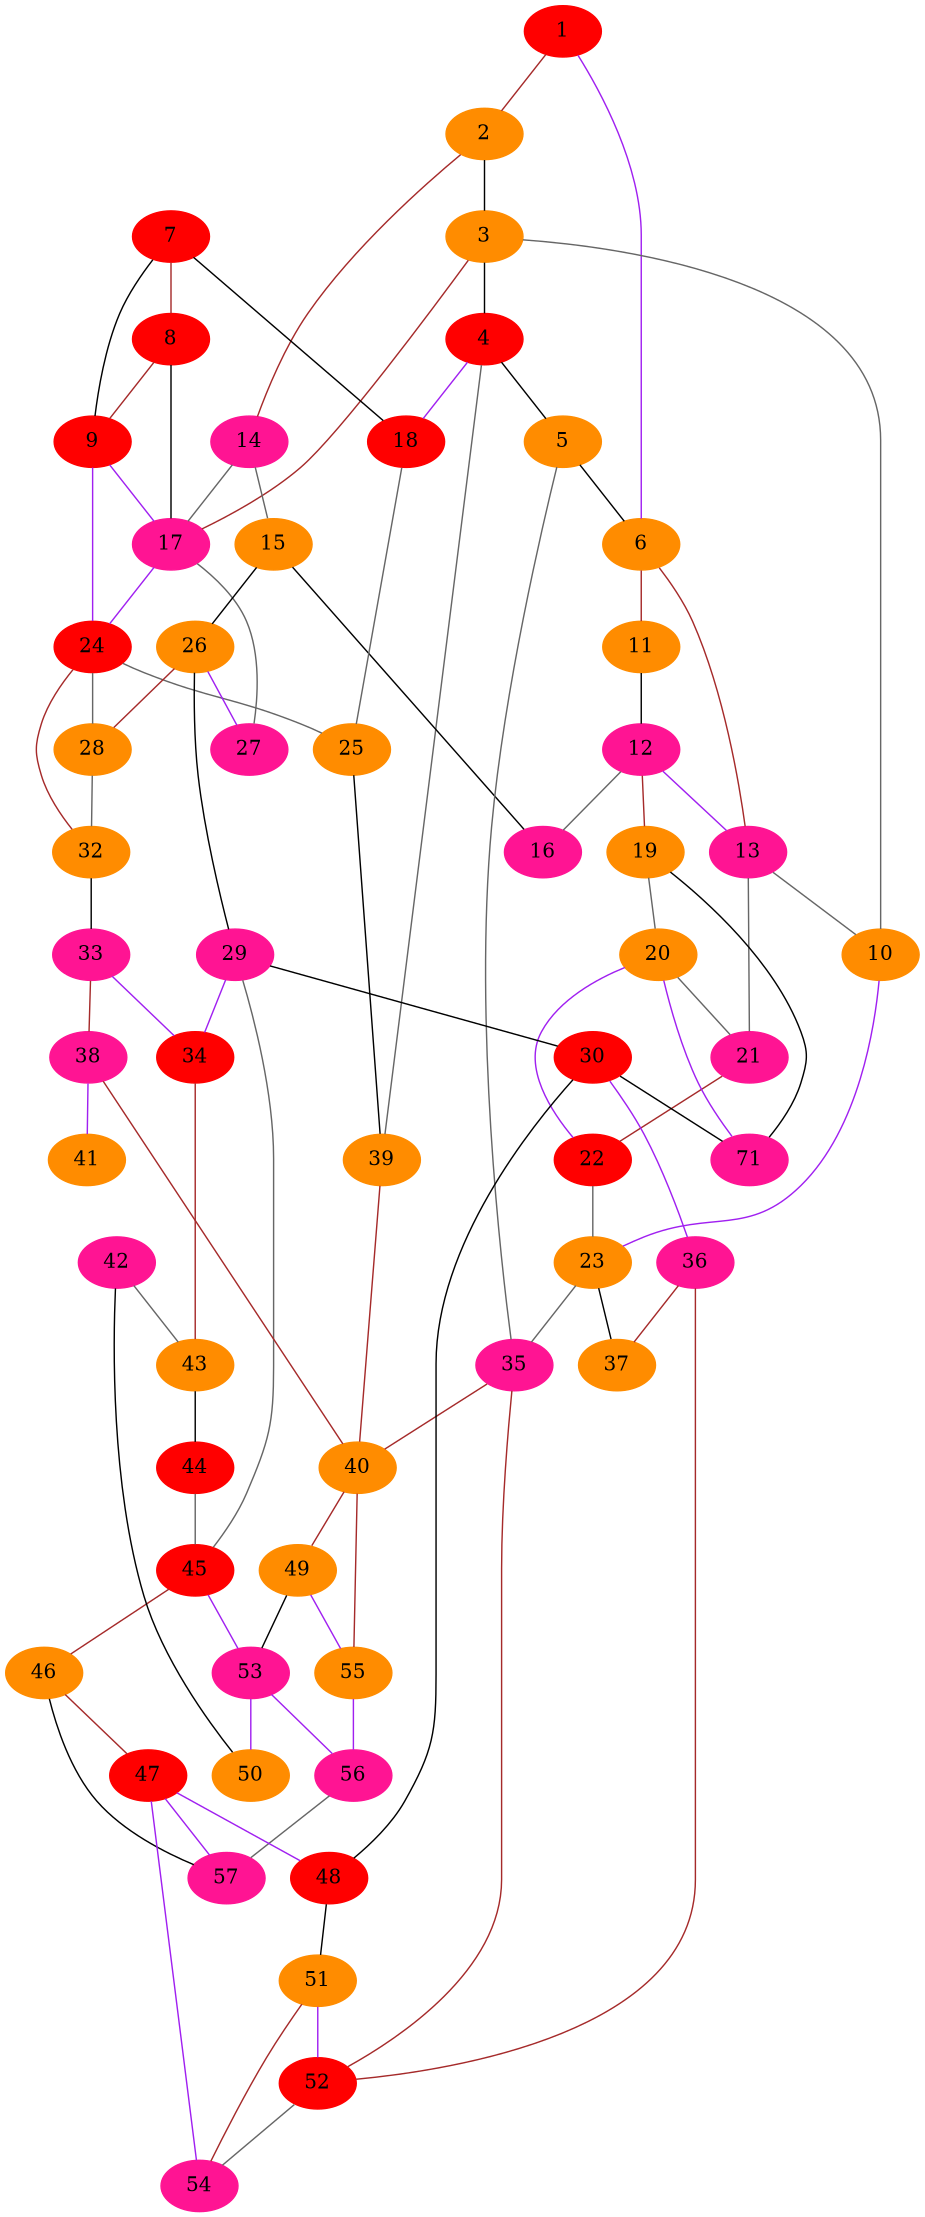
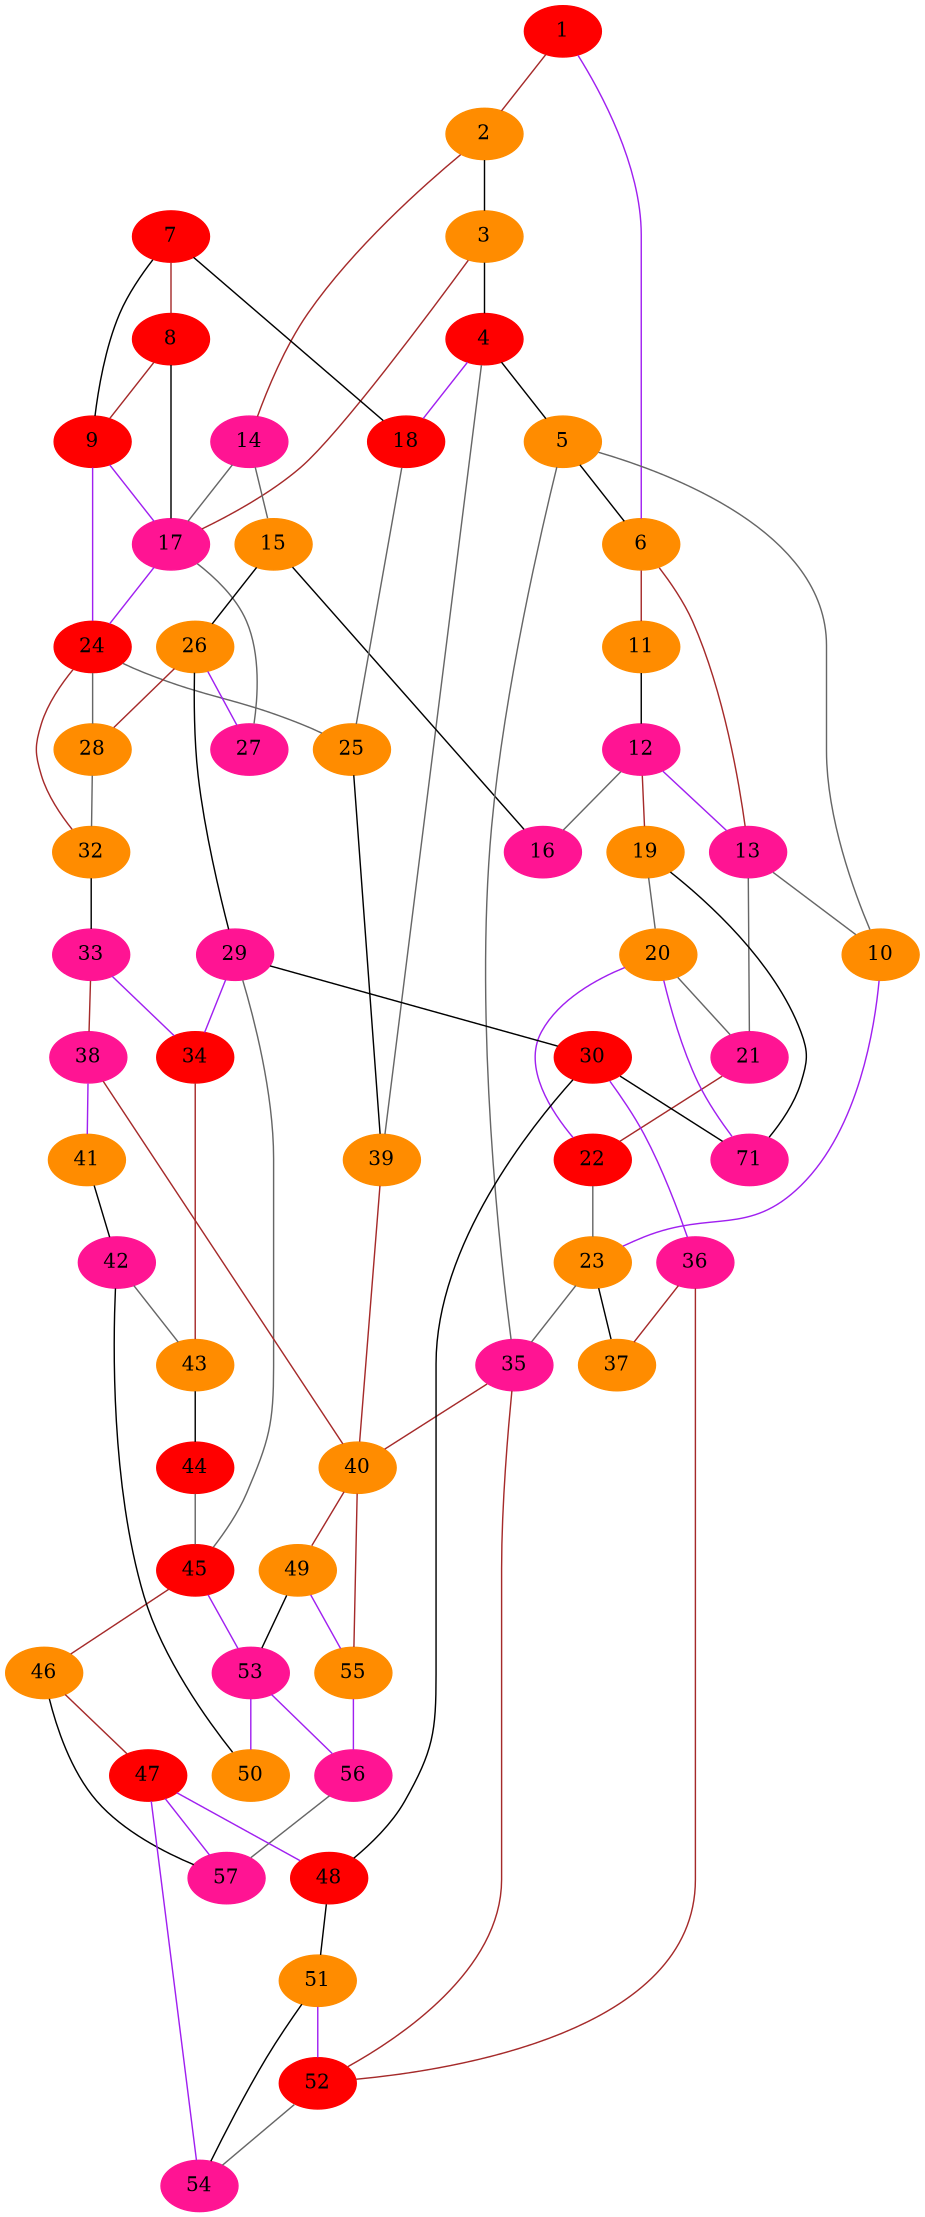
edge "3" -- "10": now "5" -- "10"
edge "41" -- "42": added
edge "51" -- "54": color brown -> black
